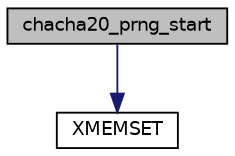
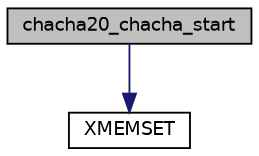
node "chacha20_prng_start": label "chacha20_prng_start" -> "chacha20_chacha_start"
